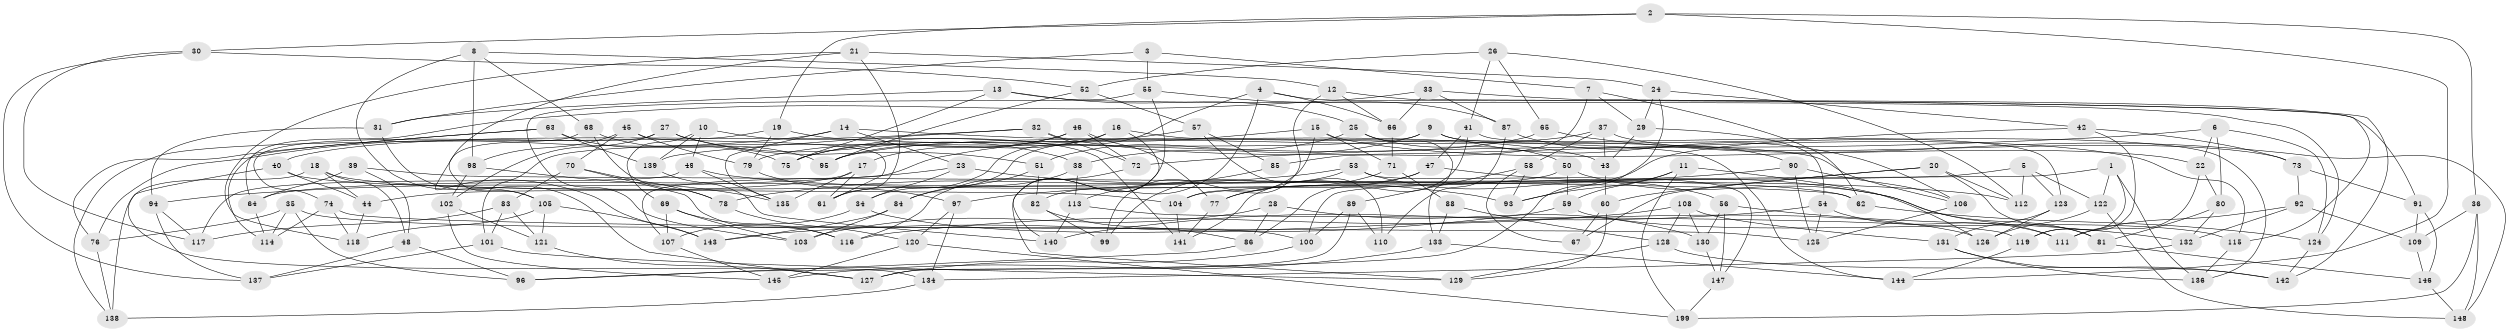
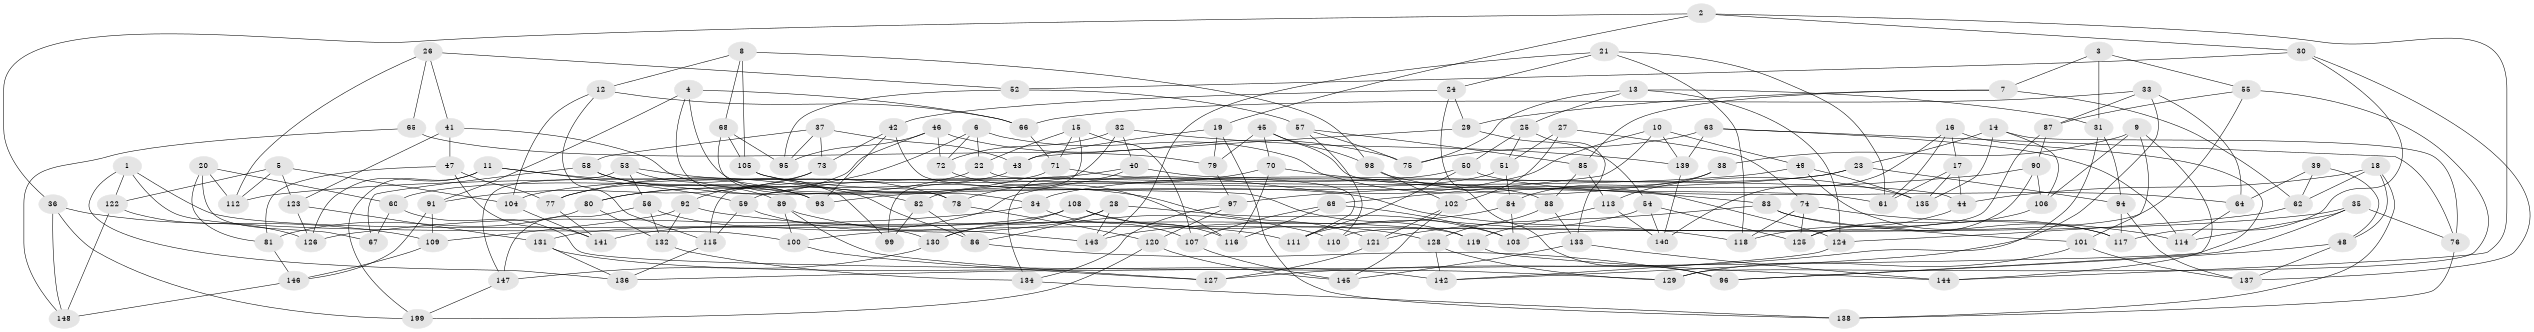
edge "27" -- "38": removed
edge "85" -- "88": added
edge "105" -- "143": now "28" -- "143"
